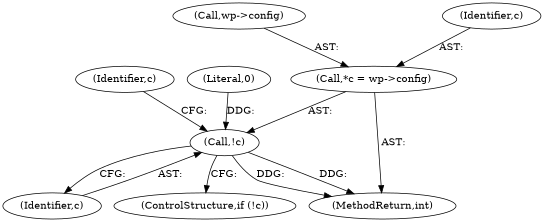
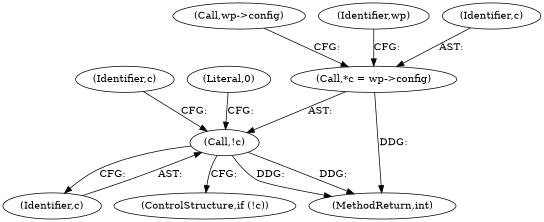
node "(Identifier,wp)": added
edge "(Call,wp->config)" -> "(Call,*c = wp->config)": label "AST: " -> "CFG: "
edge "(Literal,0)" -> "(Call,!c)": label "DDG: " -> "CFG: "
edge "(Call,*c = wp->config)" -> "(MethodReturn,int)": label "AST: " -> "DDG: "
